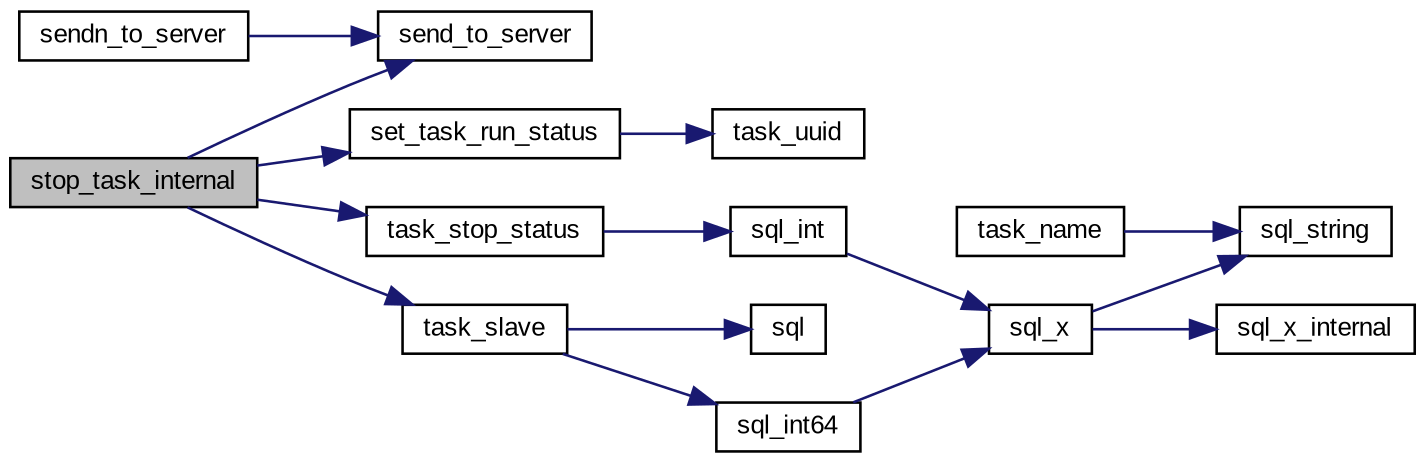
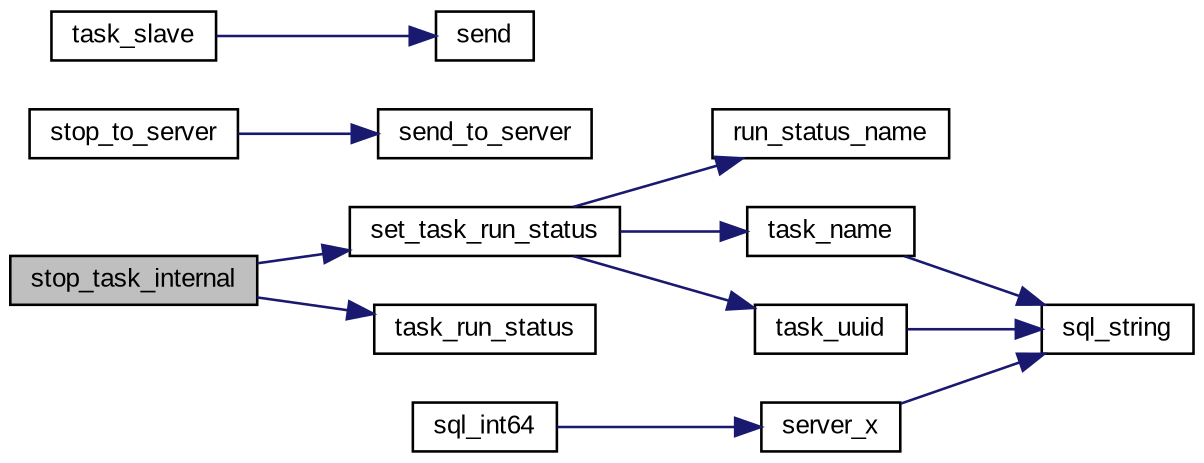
node "sendn_to_server": label "sendn_to_server" -> "stop_to_server"
edge "stop_task_internal" -> "send_to_server": removed
node "run_status_name": added
node "task_stop_status": label "task_stop_status" -> "task_run_status"
edge "set_task_run_status" -> "task_name": added
node "sql_int": removed
edge "stop_task_internal" -> "task_slave": removed
node "sql": label "sql" -> "send"
edge "task_uuid" -> "sql_string": added
node "sql_x": label "sql_x" -> "server_x"
node "sql_x_internal": removed
edge "task_slave" -> "sql_int64": removed
